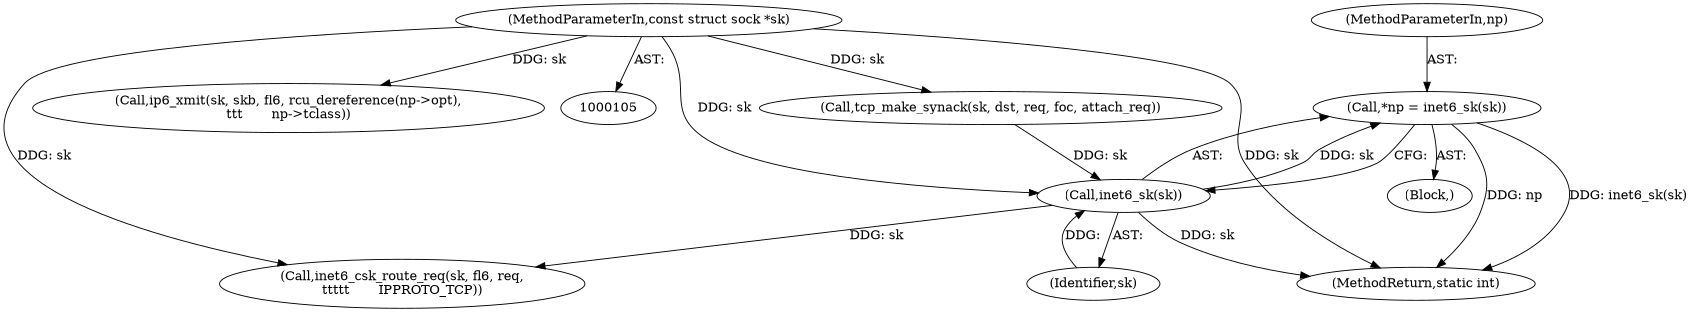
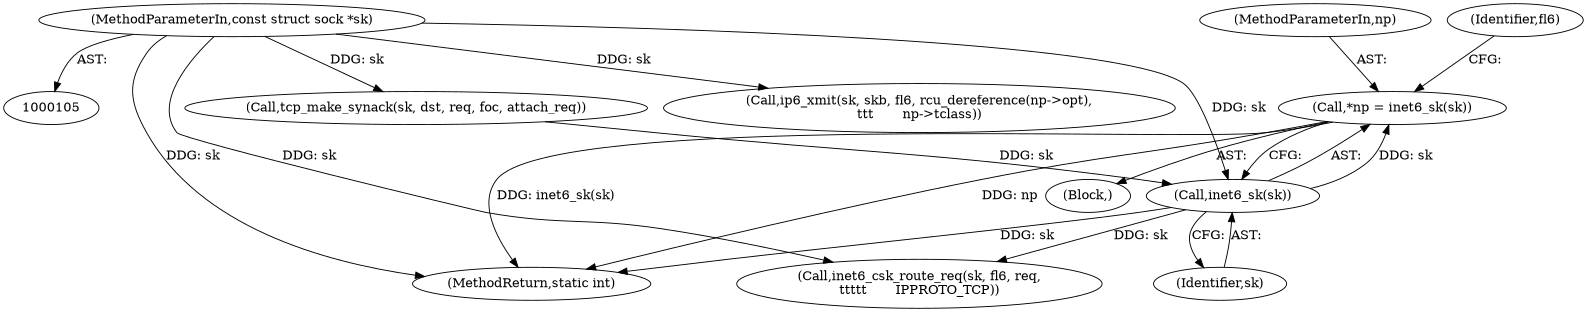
node "(Identifier,fl6)": added
edge "(Identifier,sk)" -> "(Call,inet6_sk(sk))": label "DDG: " -> "AST: "
edge "(Call,inet6_sk(sk))" -> "(Identifier,sk)": label "AST: " -> "CFG: "
